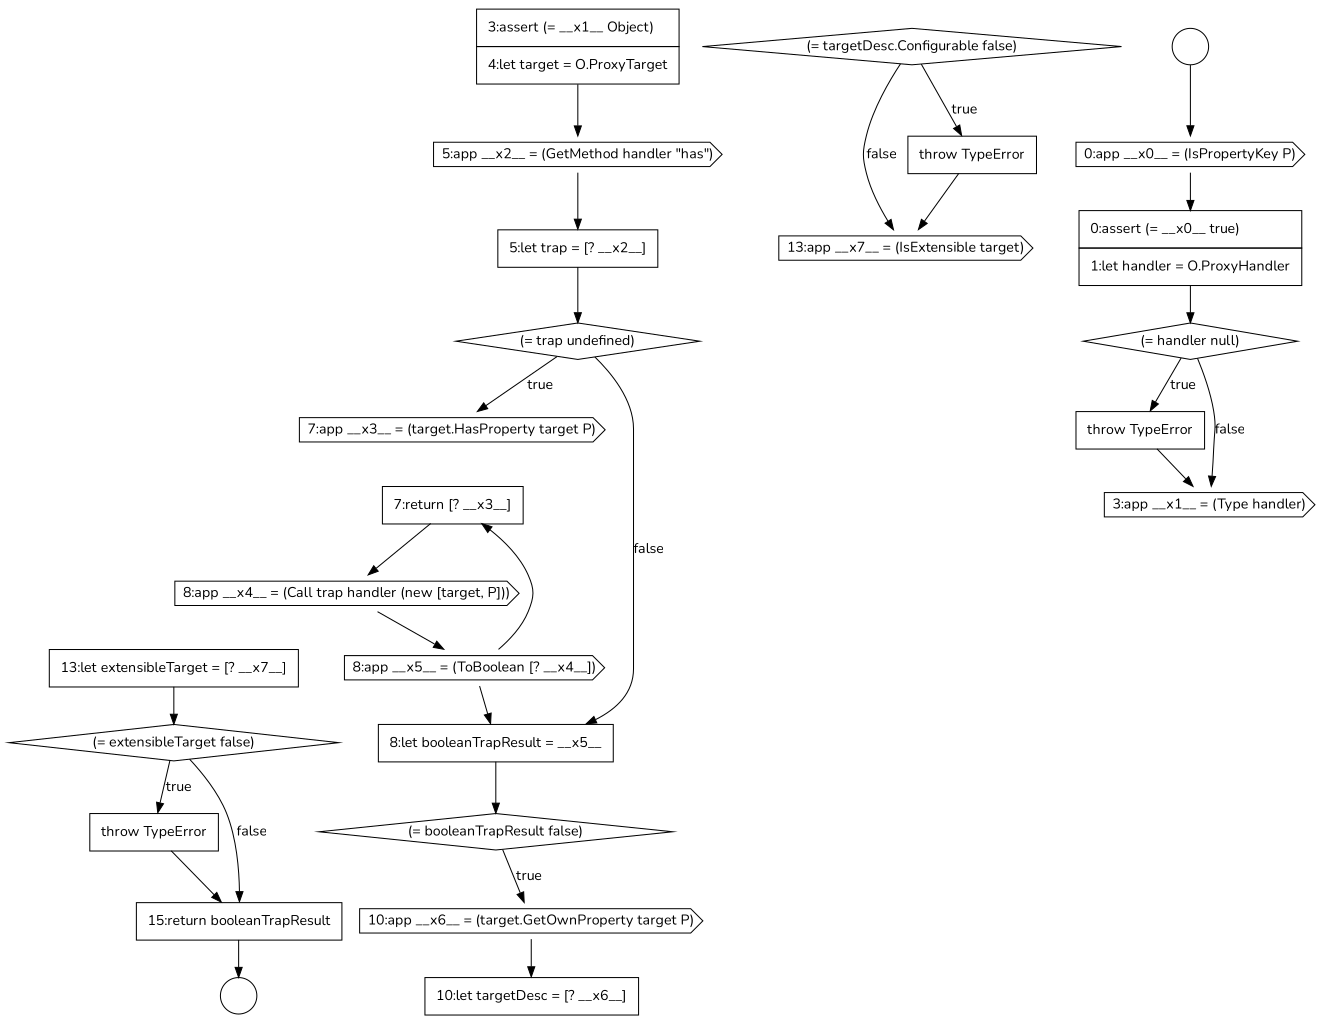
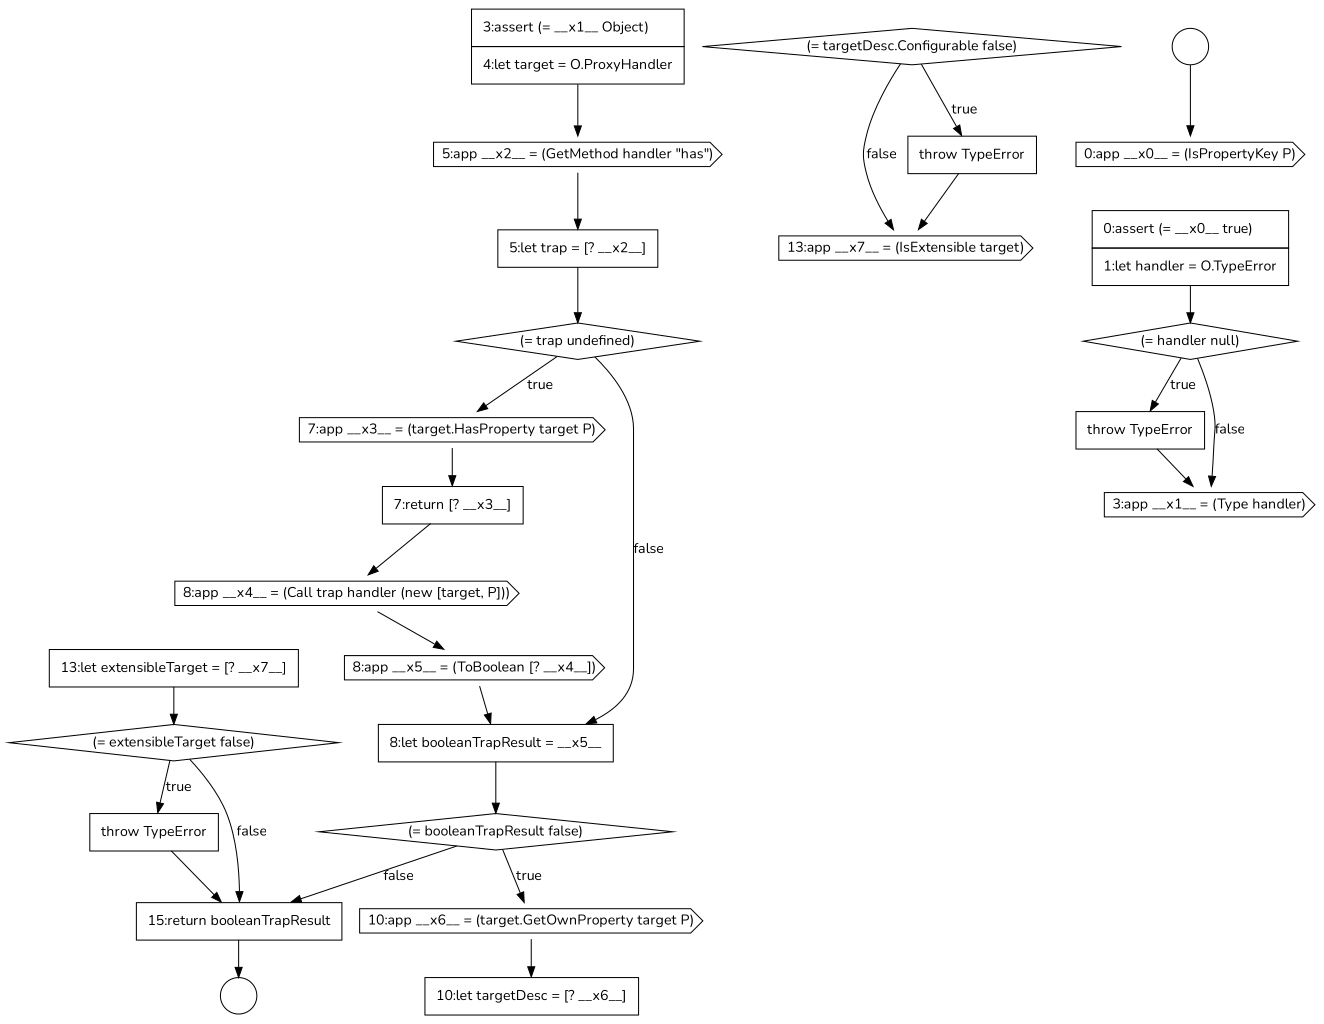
node "3:assert (= __x1__ Object)": text "4:let target = O.ProxyTarget" -> "4:let target = O.ProxyHandler"
edge "0:app __x0__ = (IsPropertyKey P)" -> "0:assert (= __x0__ true)": removed
node "0:assert (= __x0__ true)": text "1:let handler = O.ProxyHandler" -> "1:let handler = O.TypeError"
edge "8:app __x5__ = (ToBoolean [? __x4__])" -> "7:return [? __x3__]": now "7:app __x3__ = (target.HasProperty target P)" -> "7:return [? __x3__]"
edge "(= booleanTrapResult false)" -> "15:return booleanTrapResult": added, label "false"
